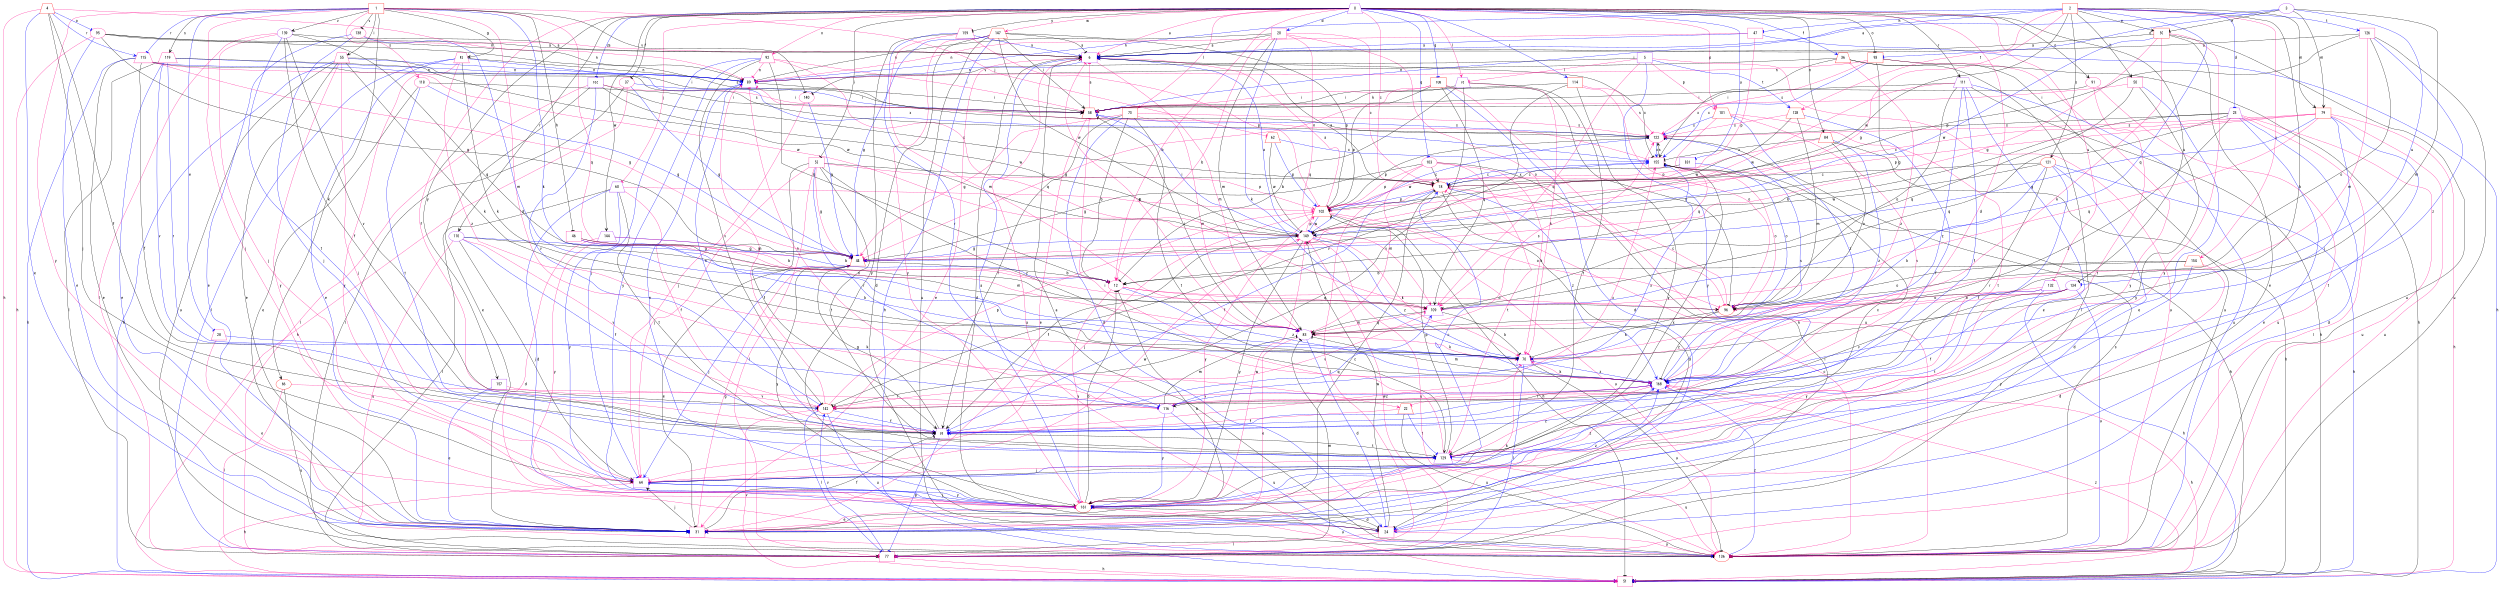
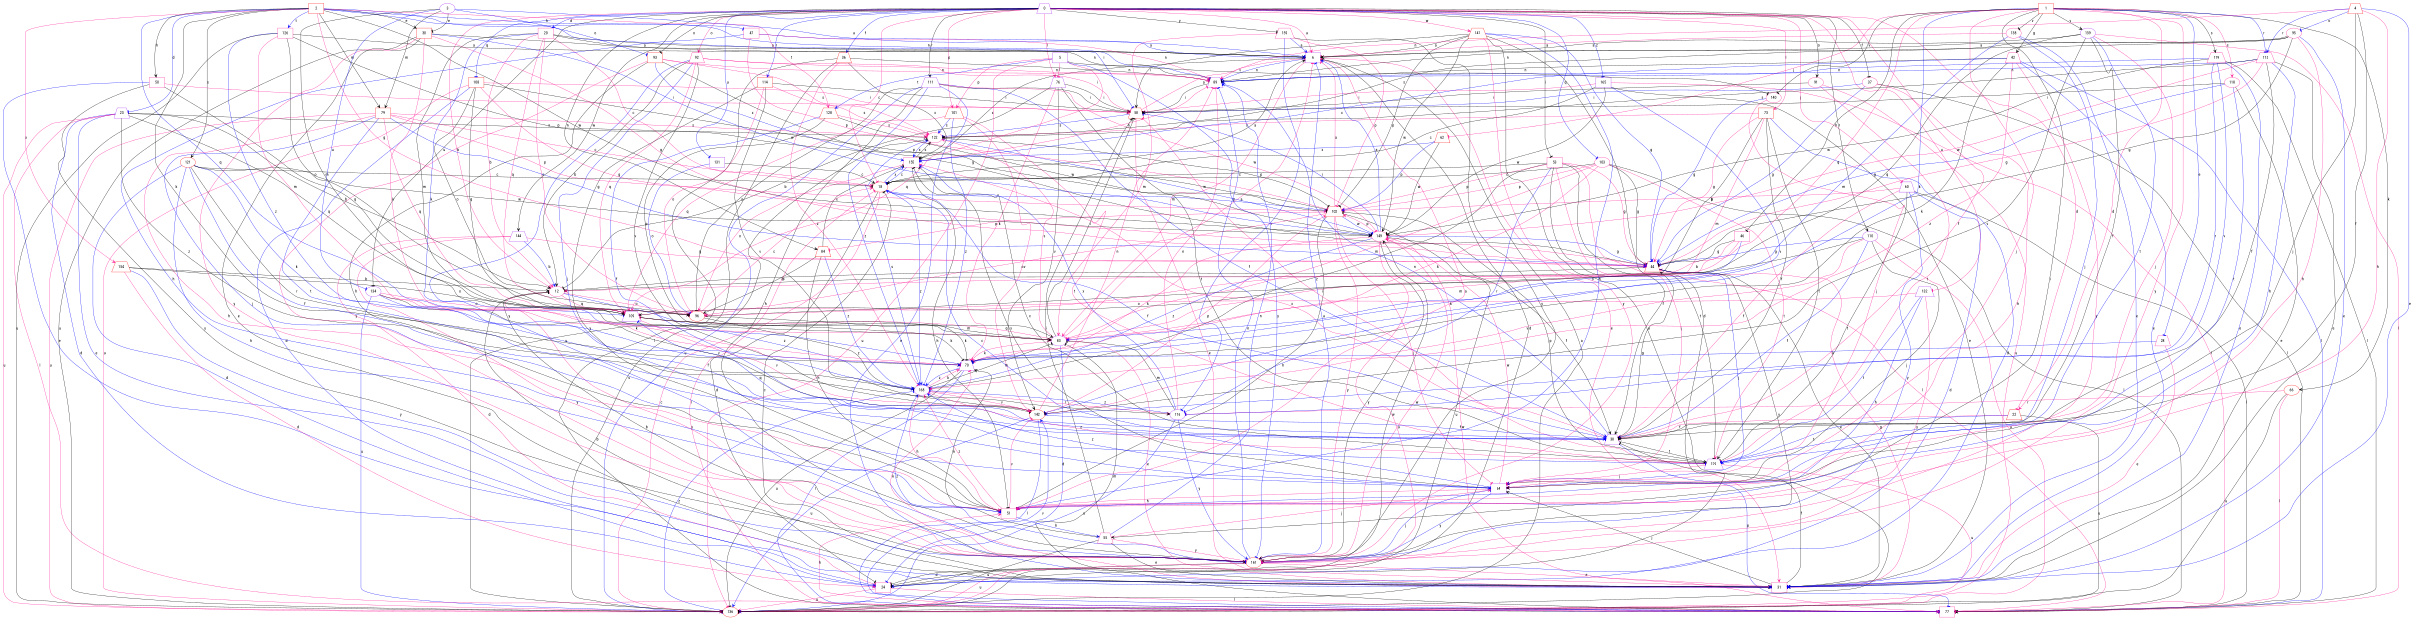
edge "114" -> "58": label "k" -> "i"
node "831": label "831" -> "131"
edge "84" -> "102": reversed
edge "128" -> "83": label "m" -> "p"
edge "79" -> "168": now "79" -> "64"
edge "102" -> "136": color deeppink -> black
node "157": removed
edge "38" -> "109": arrowhead vee -> tee
edge "55" -> "51": reversed
